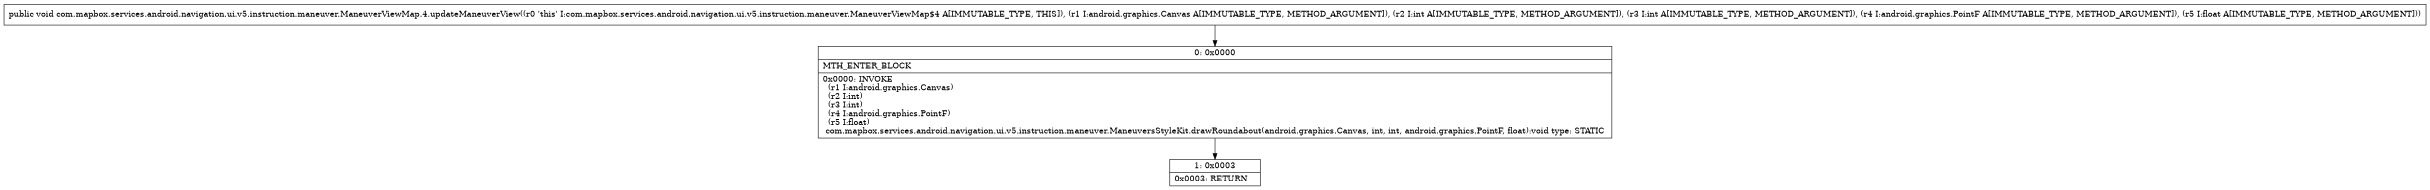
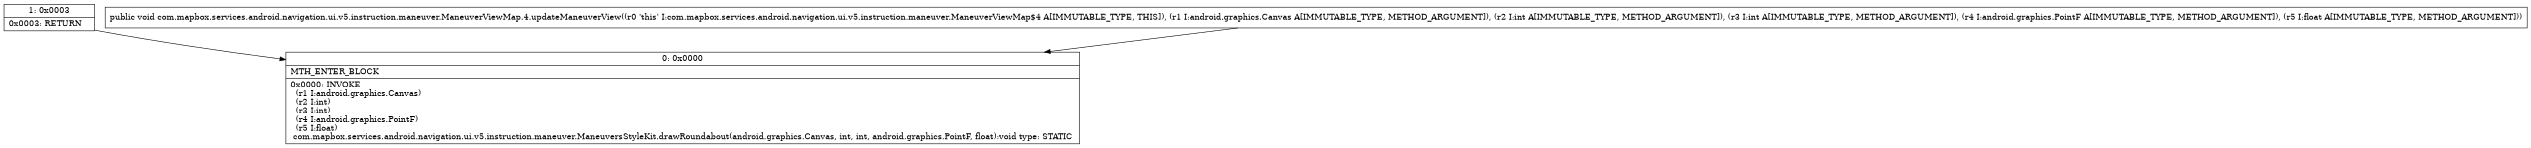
edge "0: 0x0000" -> "1: 0x0003": reversed
